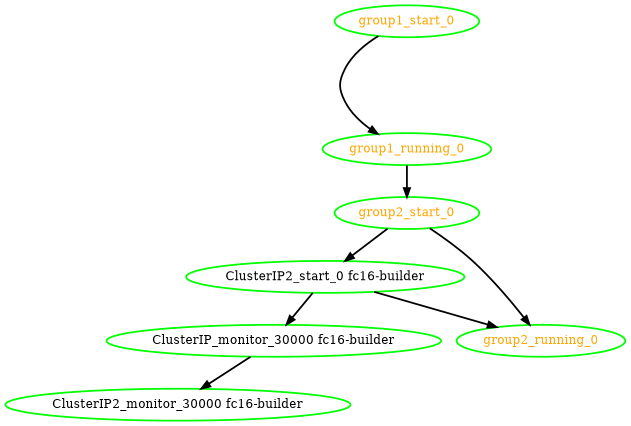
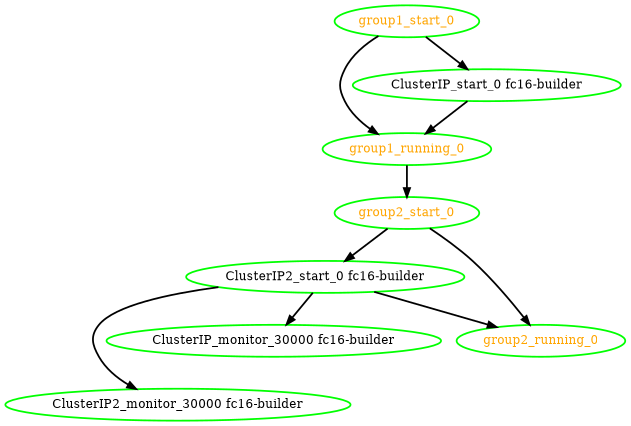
node "ClusterIP_start_0 fc16-builder": added
edge "ClusterIP_monitor_30000 fc16-builder" -> "ClusterIP2_monitor_30000 fc16-builder": now "ClusterIP2_start_0 fc16-builder" -> "ClusterIP2_monitor_30000 fc16-builder"
